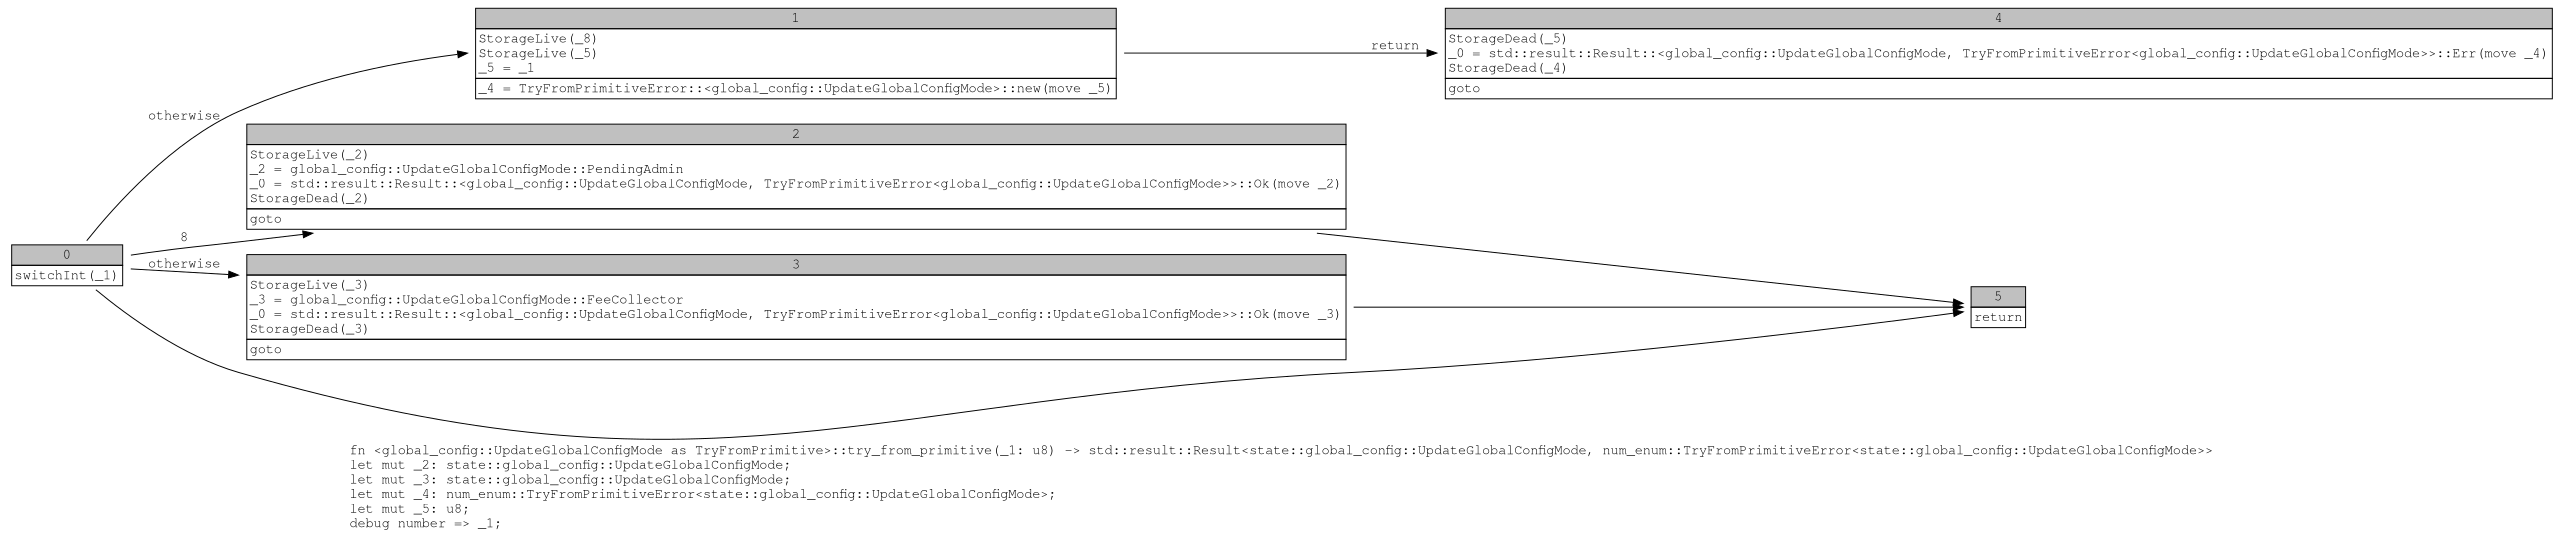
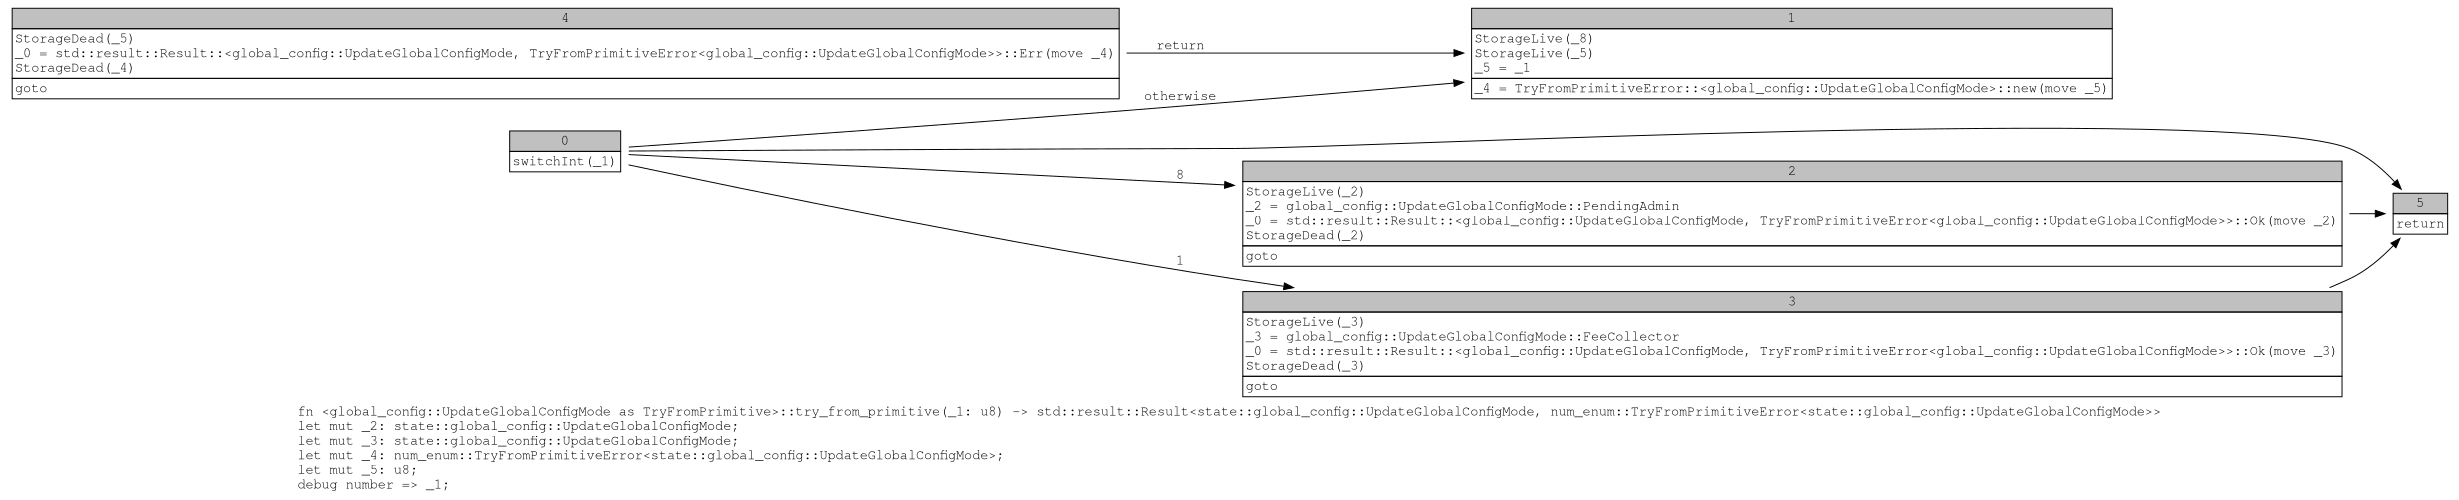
edge "1" -> "4": reversed
edge "0" -> "3": label "otherwise" -> "1"
